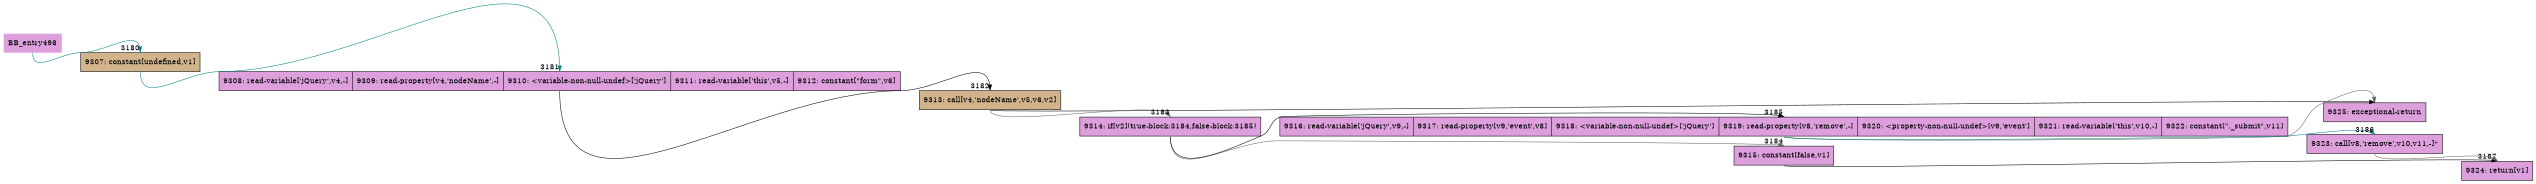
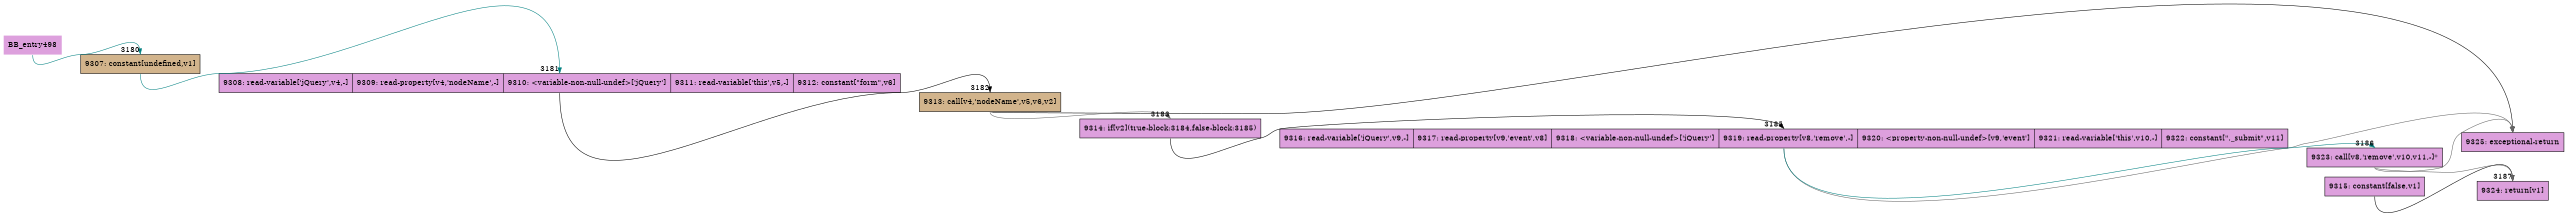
edge "9314: if[v2](true-block:3184,false-block:3185)" -> "9315: constant[false,v1]": removed
edge "9323: call[v8,'remove',v10,v11,-]*" -> "9325: exceptional-return": added
